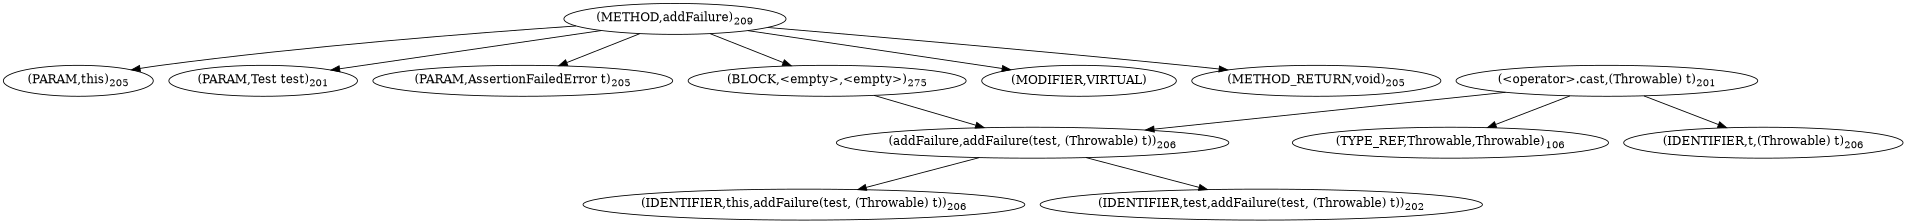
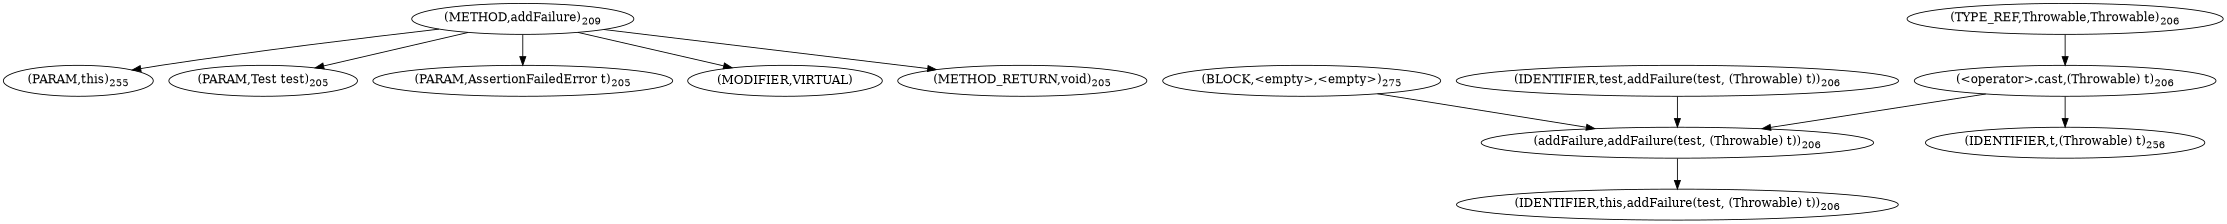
edge "(METHOD,addFailure)" -> "(BLOCK,<empty>,<empty>)": removed
node "(PARAM,this)": text "205" -> "255"
node "(PARAM,Test test)": text "201" -> "205"
node "(<operator>.cast,(Throwable) t)": text "201" -> "206"
edge "(<operator>.cast,(Throwable) t)" -> "(TYPE_REF,Throwable,Throwable)": reversed
node "(TYPE_REF,Throwable,Throwable)": text "106" -> "206"
node "(IDENTIFIER,t,(Throwable) t)": text "206" -> "256"
edge "(addFailure,addFailure(test, (Throwable) t))" -> "(IDENTIFIER,test,addFailure(test, (Throwable) t))": reversed
node "(IDENTIFIER,test,addFailure(test, (Throwable) t))": text "202" -> "206"
